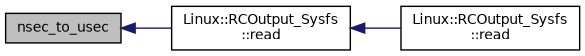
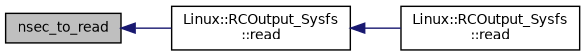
node "nsec_to_usec": label "nsec_to_usec" -> "nsec_to_read"
